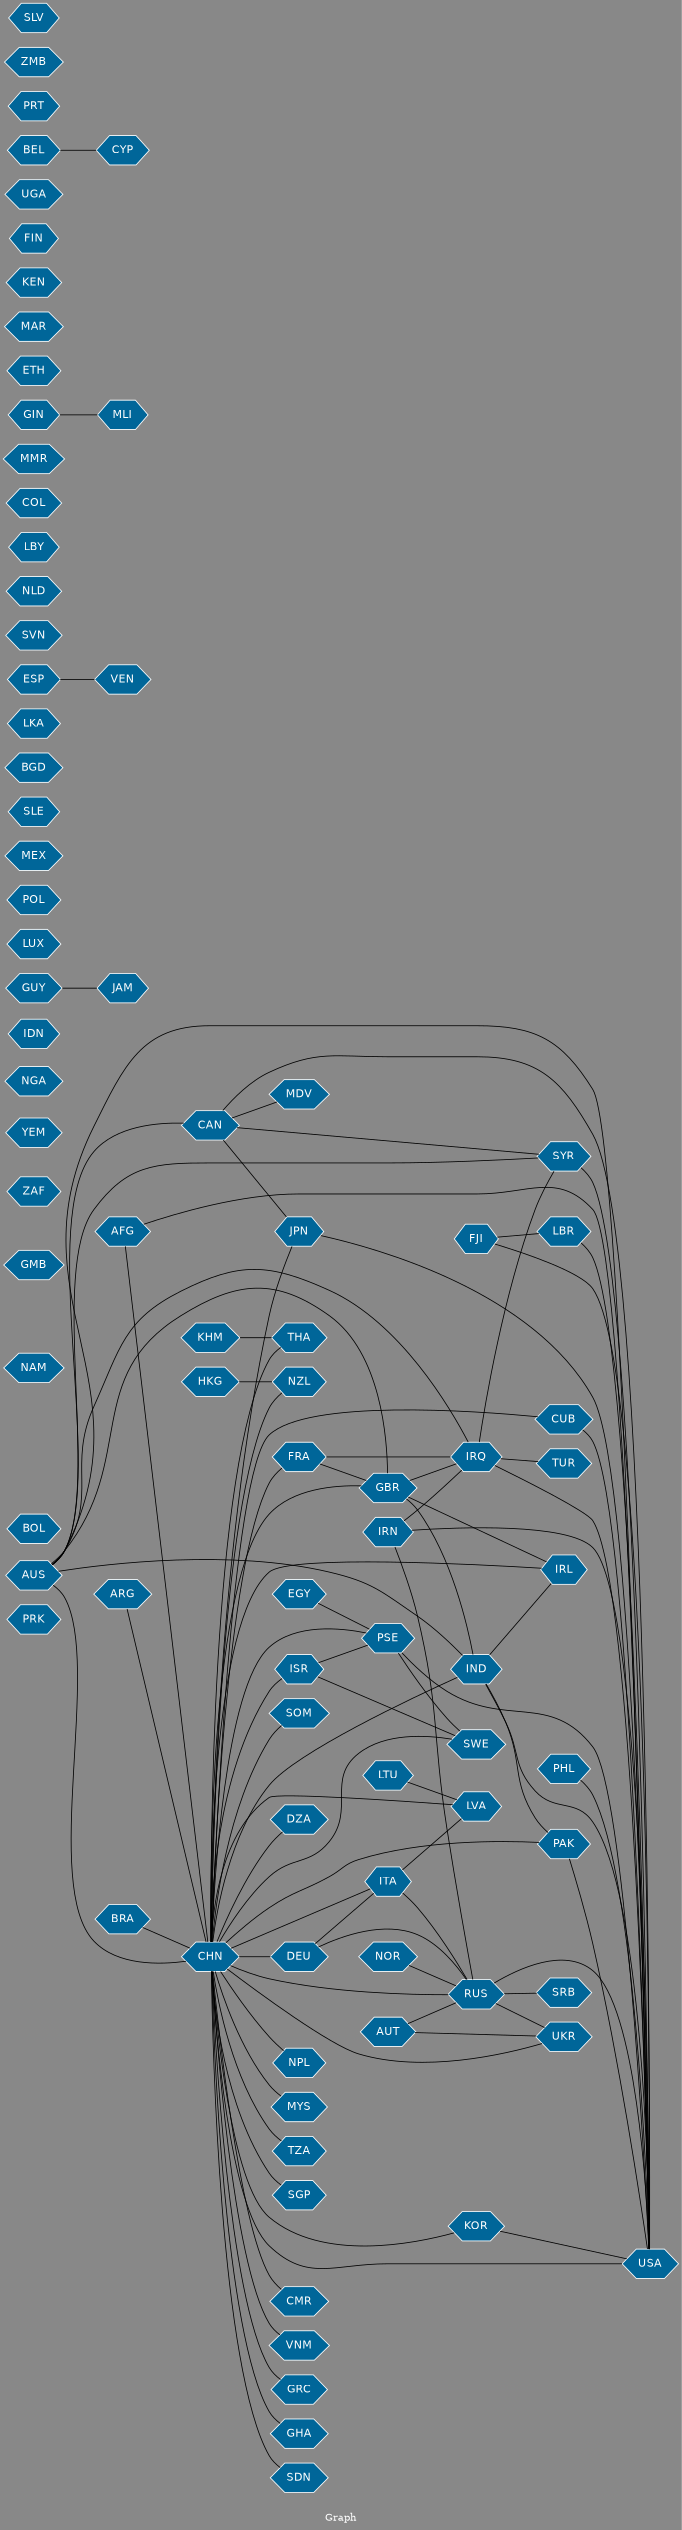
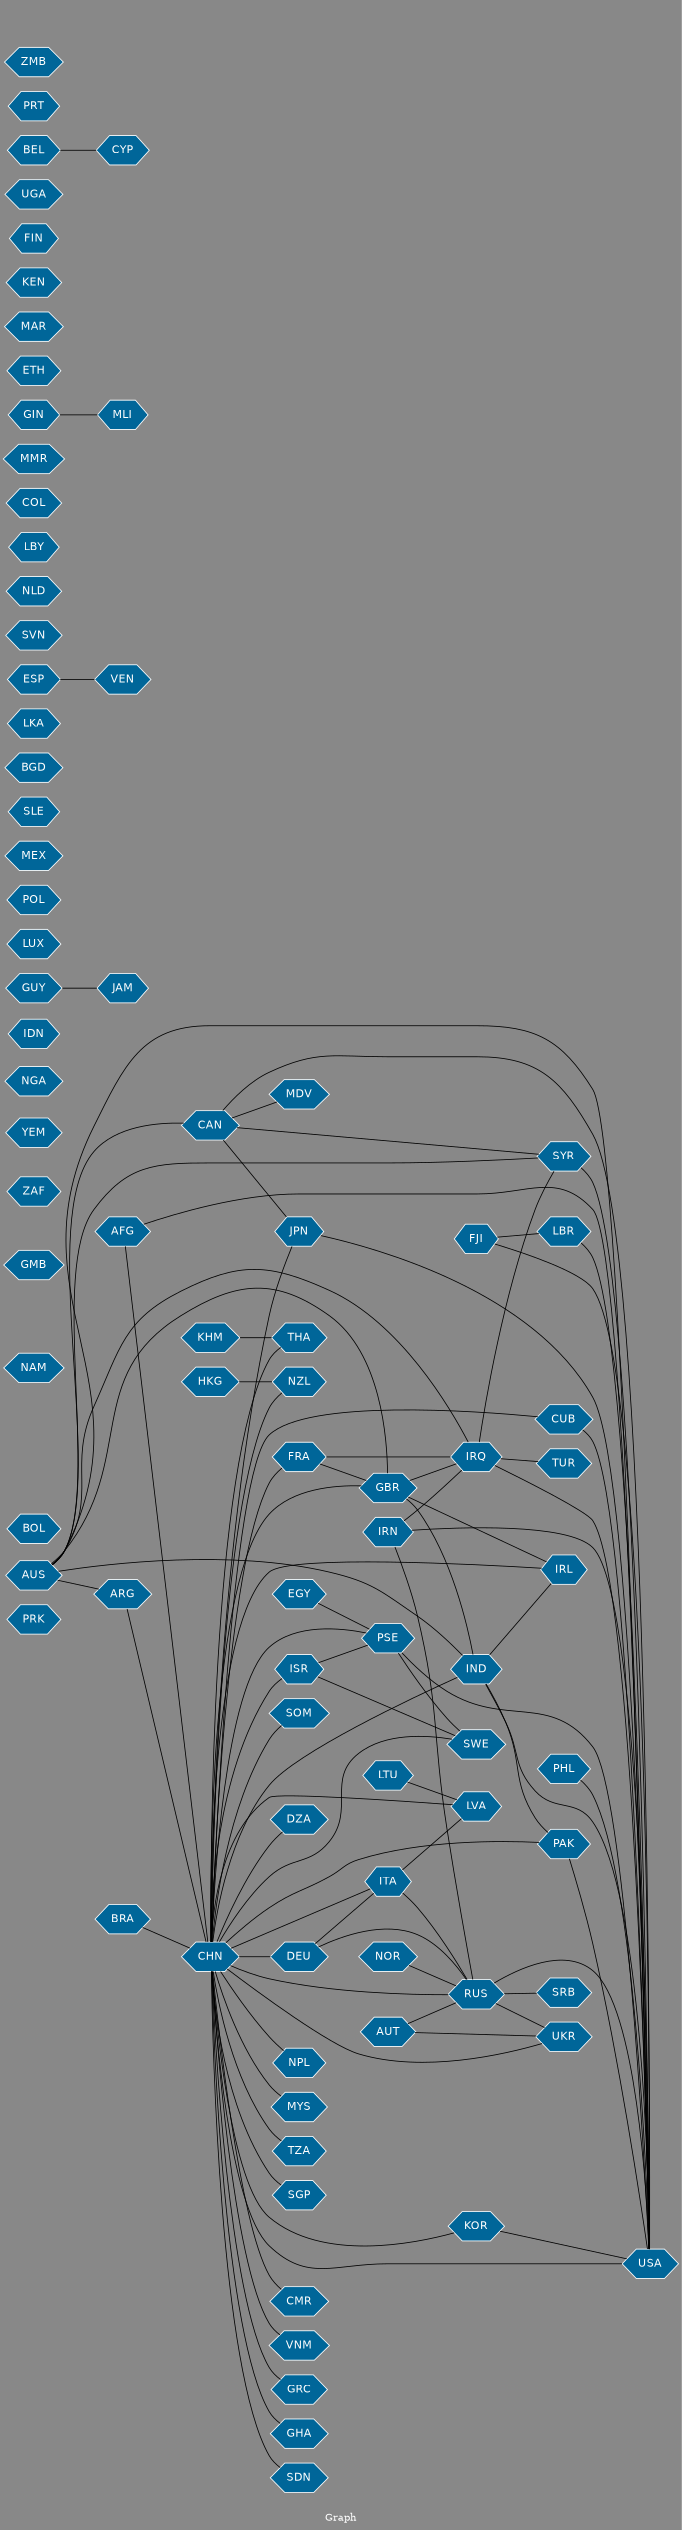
node "SLV": removed
edge "AUS" -- "CHN": now "AUS" -- "ARG"
